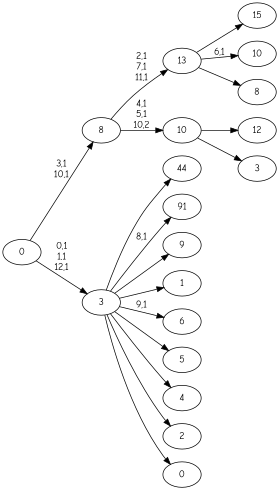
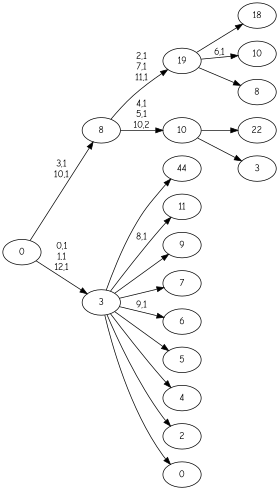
node "15": label "15" -> "18"
node "13": label "13" -> "19"
node "12": label "12" -> "22"
node "91": label "91" -> "11"
node "1": label "1" -> "7"
